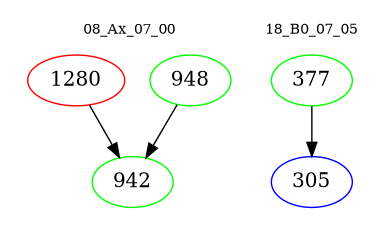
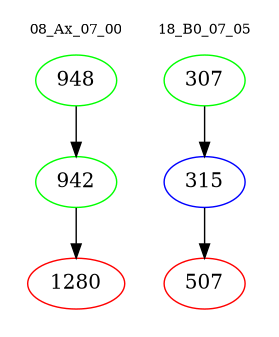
node "377": label "377" -> "307"
edge "1280" -> "942": reversed
node "305": label "305" -> "315"
node "507": added
